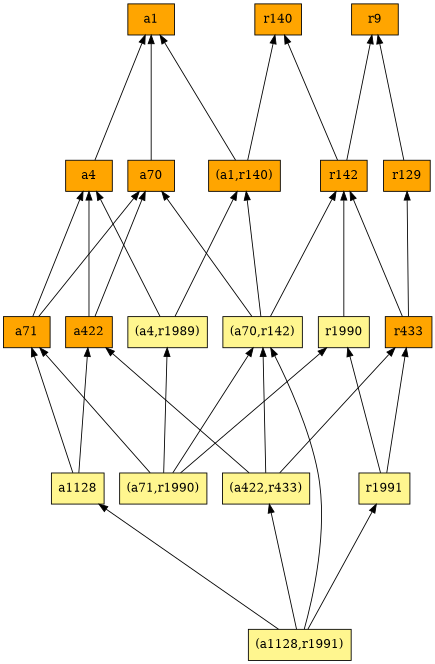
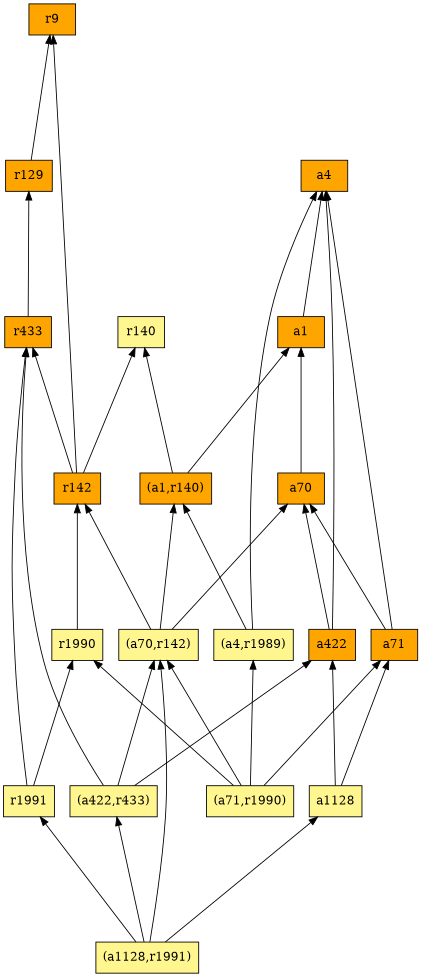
node "r140": fillcolor orange -> khaki1
edge "a4" -> "a1": reversed
edge "r433" -> "r142": reversed
